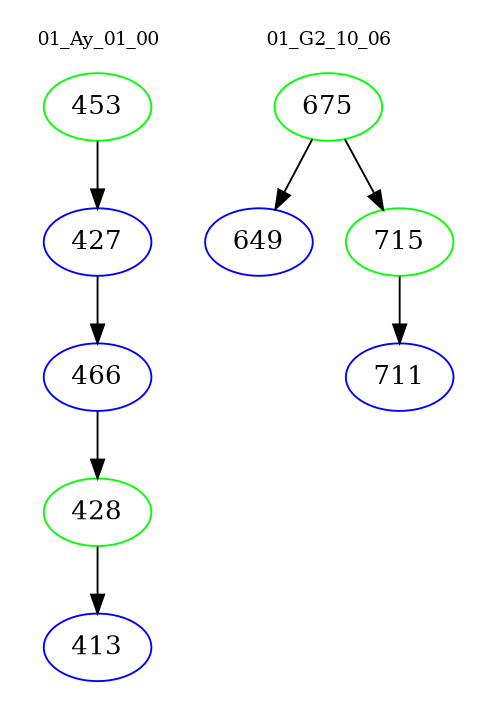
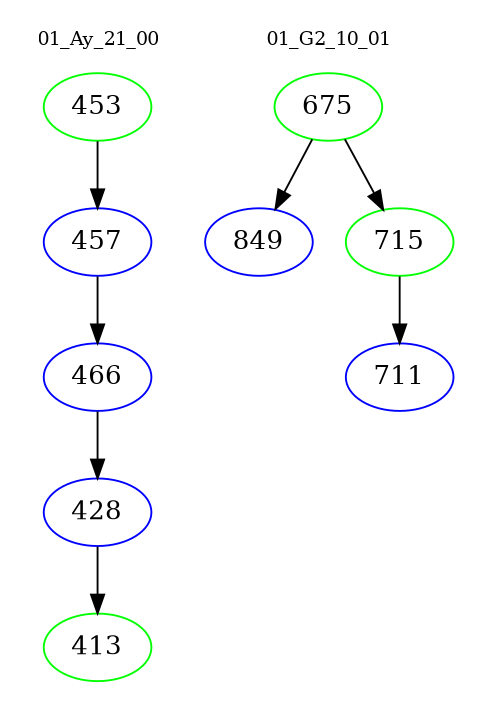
cluster "01_Ay_01_00": label "01_Ay_01_00" -> "01_Ay_21_00"
cluster "01_G2_10_06": label "01_G2_10_06" -> "01_G2_10_01"
node "427": label "427" -> "457"
node "649": label "649" -> "849"
node "428": color green -> blue
node "413": color blue -> green
